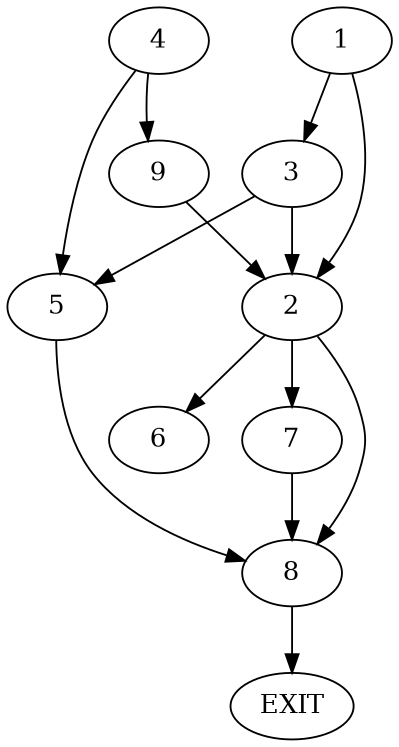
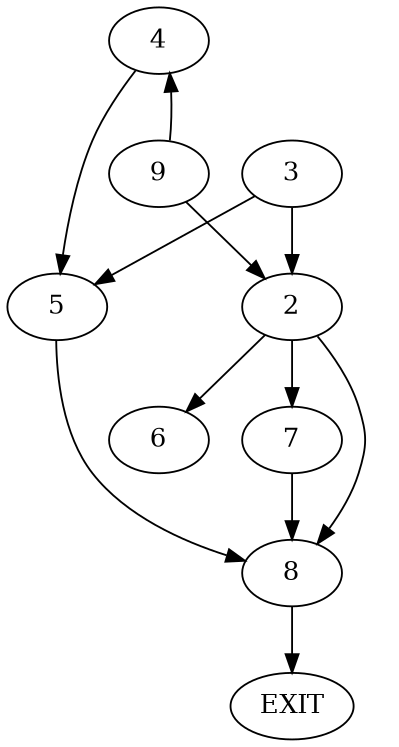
node "1": removed
edge "4" -> "9": reversed
